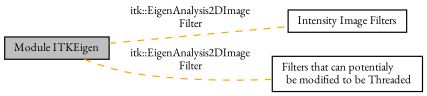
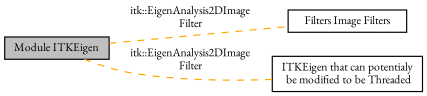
node "Intensity Image Filters": label "Intensity Image Filters" -> "Filters Image Filters"
node "Filters that can potentialy be modified to be Threaded": label "Filters that can potentialy be modified to be Threaded" -> "ITKEigen that can potentialy be modified to be Threaded"
